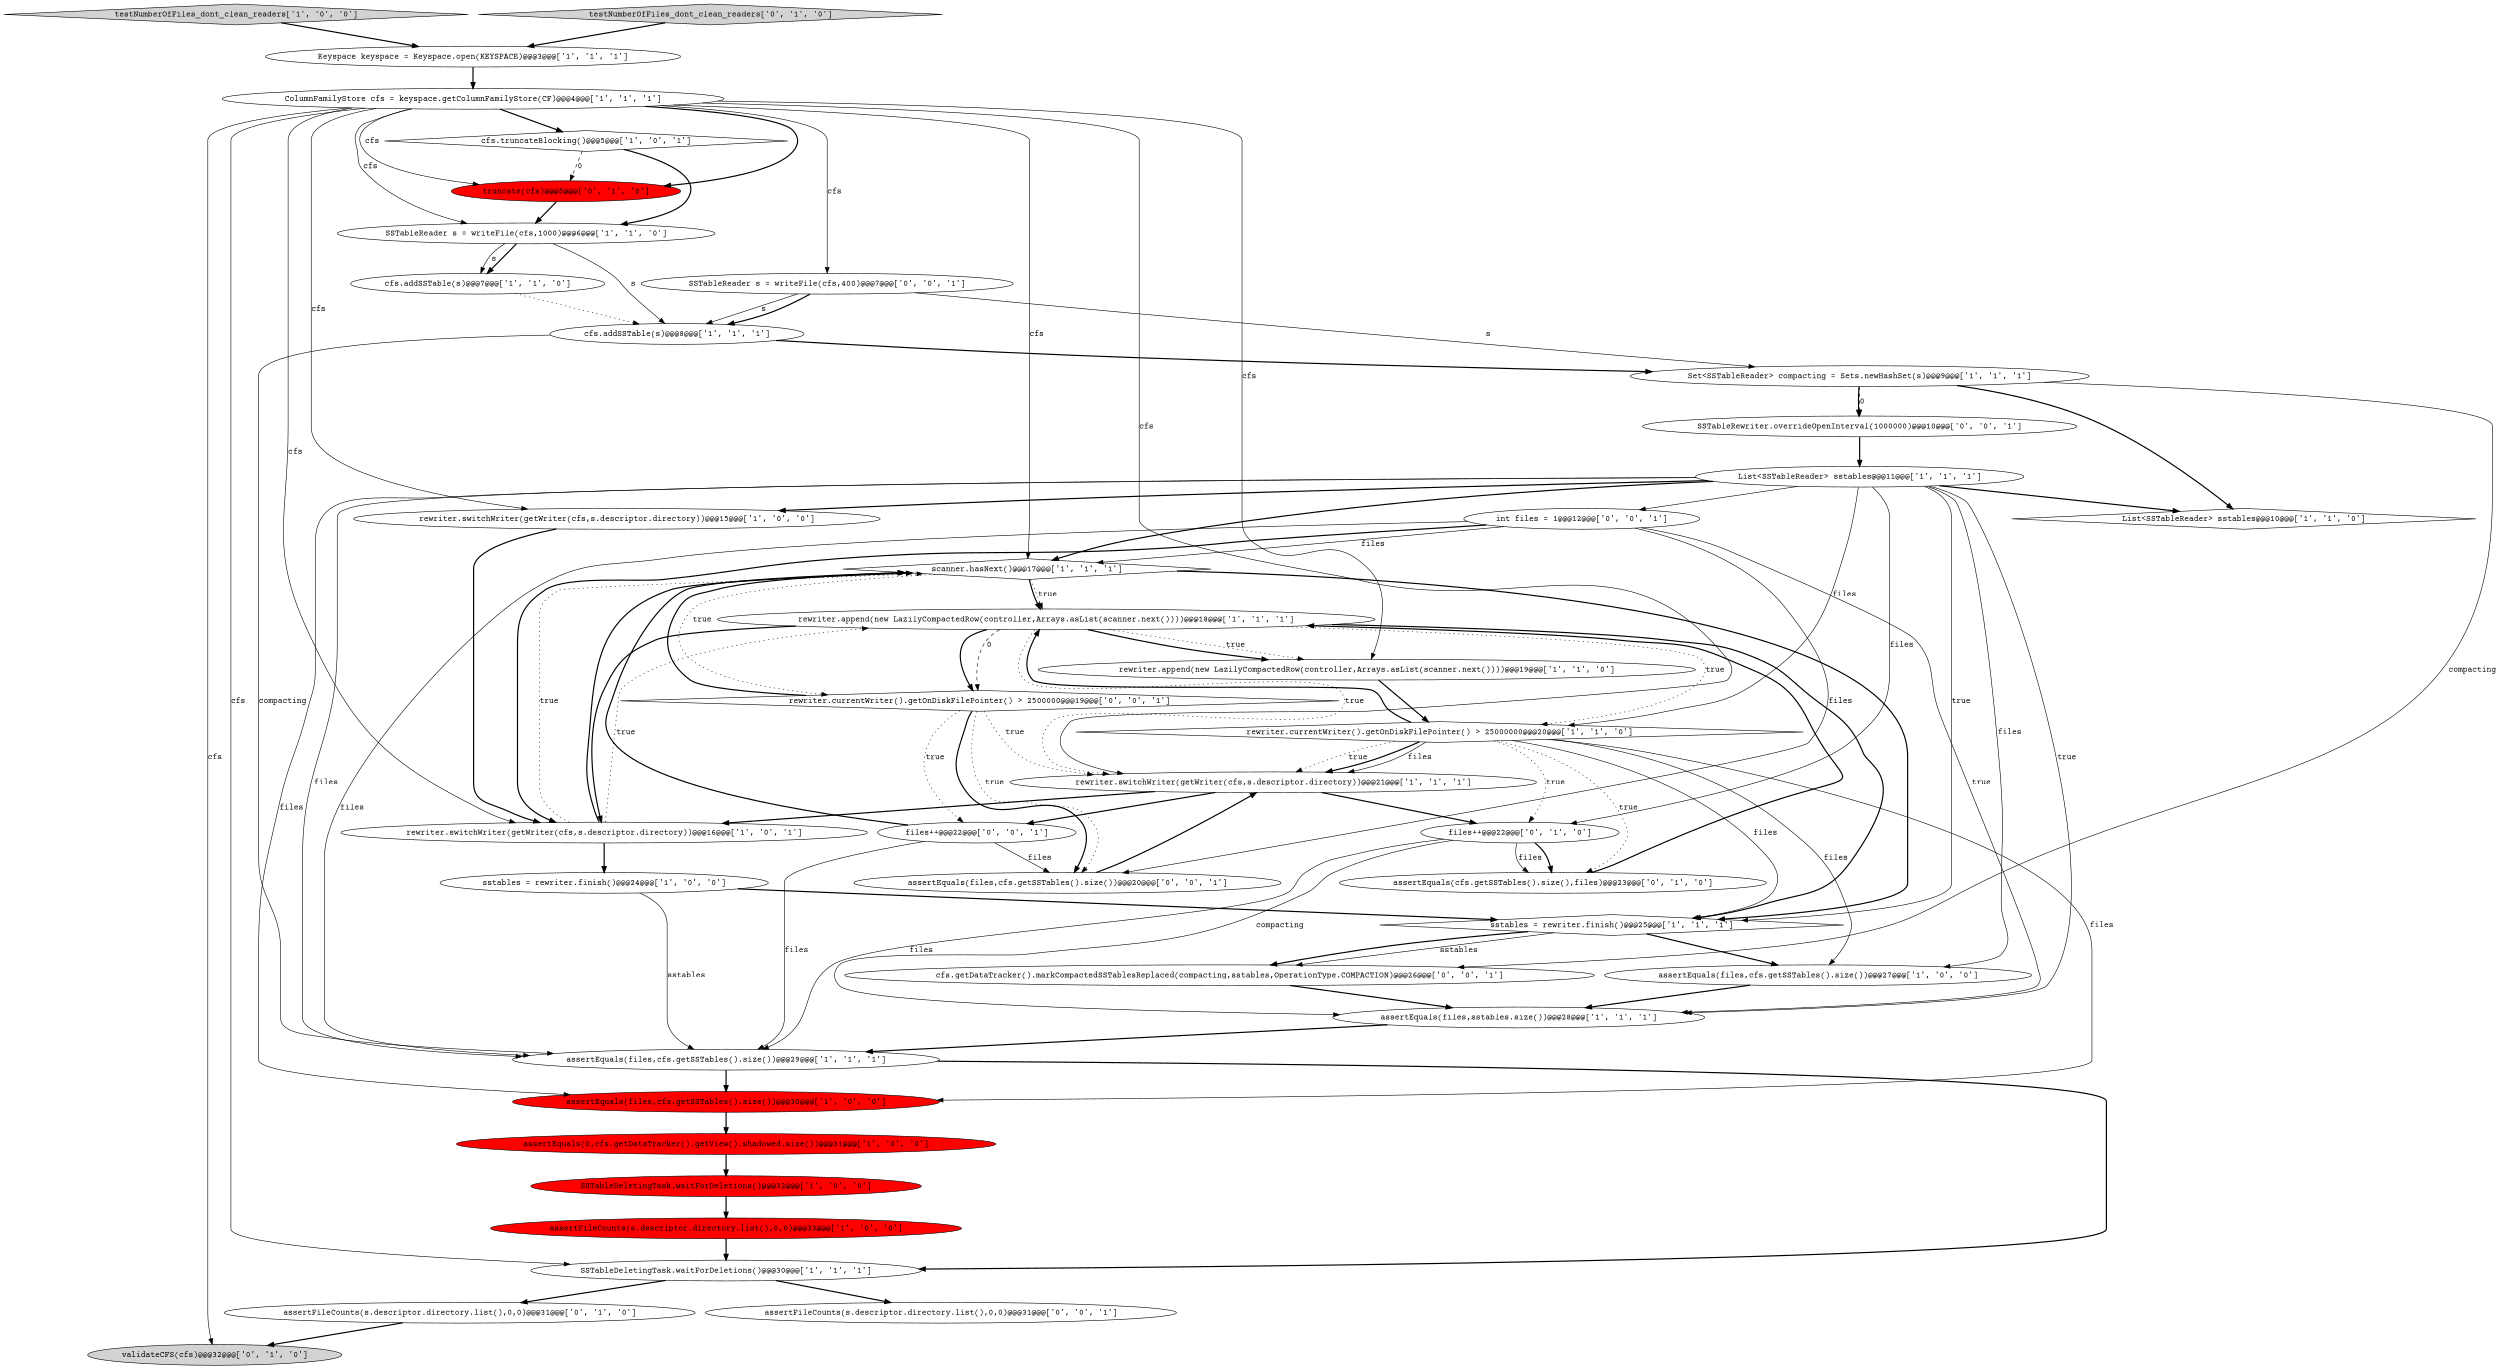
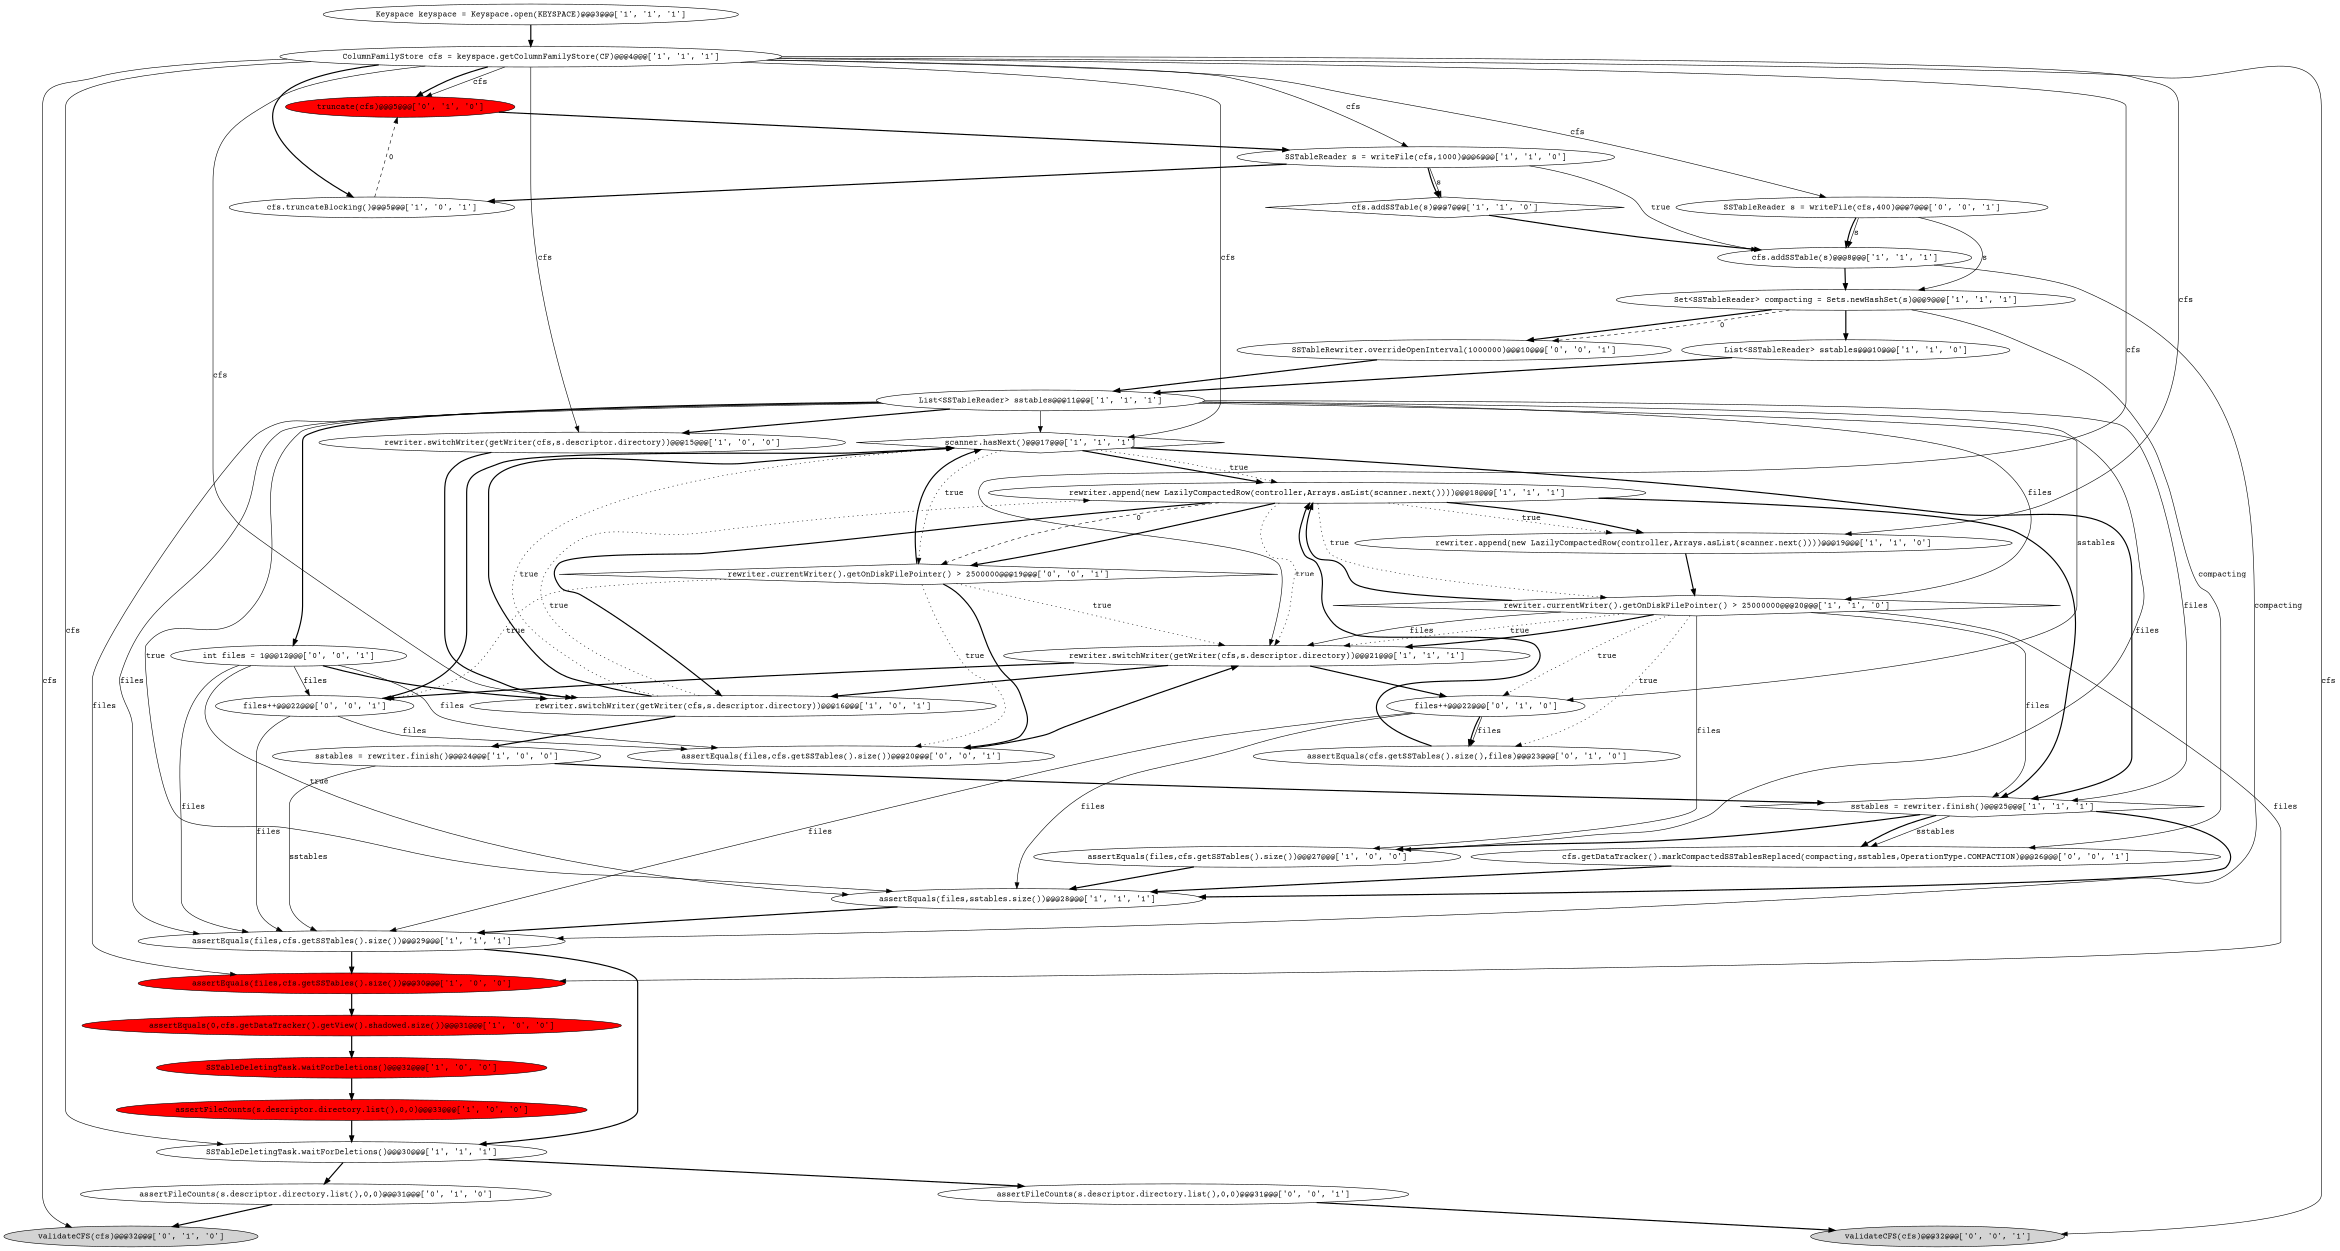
node "testNumberOfFiles_dont_clean_readers['1', '0', '0']": removed
node "testNumberOfFiles_dont_clean_readers['0', '1', '0']": removed
node "cfs.truncateBlocking()@@@5@@@['1', '0', '1']": shape diamond -> ellipse
edge "cfs.truncateBlocking()@@@5@@@['1', '0', '1']" -> "SSTableReader s = writeFile(cfs,1000)@@@6@@@['1', '1', '0']": reversed
node "cfs.addSSTable(s)@@@7@@@['1', '1', '0']": shape ellipse -> diamond
edge "SSTableReader s = writeFile(cfs,1000)@@@6@@@['1', '1', '0']" -> "cfs.addSSTable(s)@@@8@@@['1', '1', '1']": label "s" -> "true"
edge "cfs.addSSTable(s)@@@7@@@['1', '1', '0']" -> "cfs.addSSTable(s)@@@8@@@['1', '1', '1']": style dotted -> bold
edge "List<SSTableReader> sstables@@@11@@@['1', '1', '1']" -> "int files = 1@@@12@@@['0', '0', '1']": style solid -> bold
edge "List<SSTableReader> sstables@@@11@@@['1', '1', '1']" -> "List<SSTableReader> sstables@@@10@@@['1', '1', '0']": reversed
edge "List<SSTableReader> sstables@@@11@@@['1', '1', '1']" -> "scanner.hasNext()@@@17@@@['1', '1', '1']": style bold -> solid
node "List<SSTableReader> sstables@@@10@@@['1', '1', '0']": shape diamond -> ellipse
edge "int files = 1@@@12@@@['0', '0', '1']" -> "scanner.hasNext()@@@17@@@['1', '1', '1']": now "int files = 1@@@12@@@['0', '0', '1']" -> "files++@@@22@@@['0', '0', '1']"
edge "List<SSTableReader> sstables@@@11@@@['1', '1', '1']" -> "files++@@@22@@@['0', '1', '0']": label "files" -> "sstables"
edge "List<SSTableReader> sstables@@@11@@@['1', '1', '1']" -> "sstables = rewriter.finish()@@@25@@@['1', '1', '1']": label "true" -> "files"
edge "sstables = rewriter.finish()@@@25@@@['1', '1', '1']" -> "assertEquals(files,sstables.size())@@@28@@@['1', '1', '1']": added
edge "files++@@@22@@@['0', '1', '0']" -> "assertEquals(files,sstables.size())@@@28@@@['1', '1', '1']": label "compacting" -> "files"
node "validateCFS(cfs)@@@32@@@['0', '0', '1']": added
